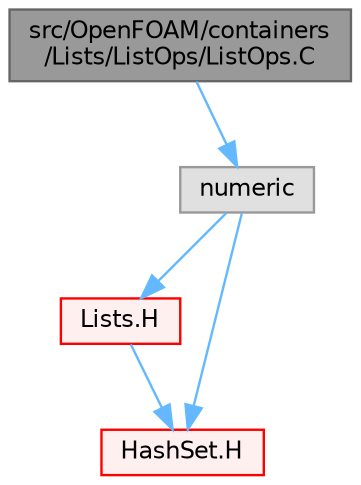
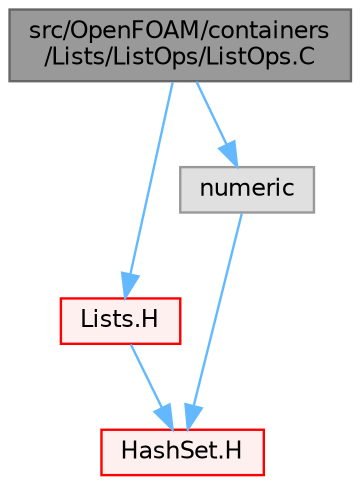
edge "numeric" -> "Lists.H": now "src/OpenFOAM/containers /Lists/ListOps/ListOps.C" -> "Lists.H"
